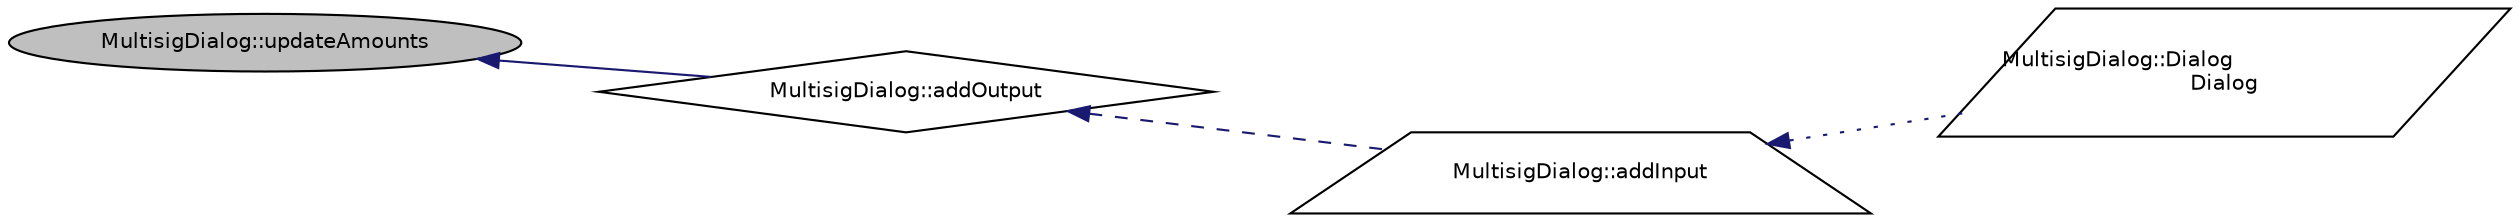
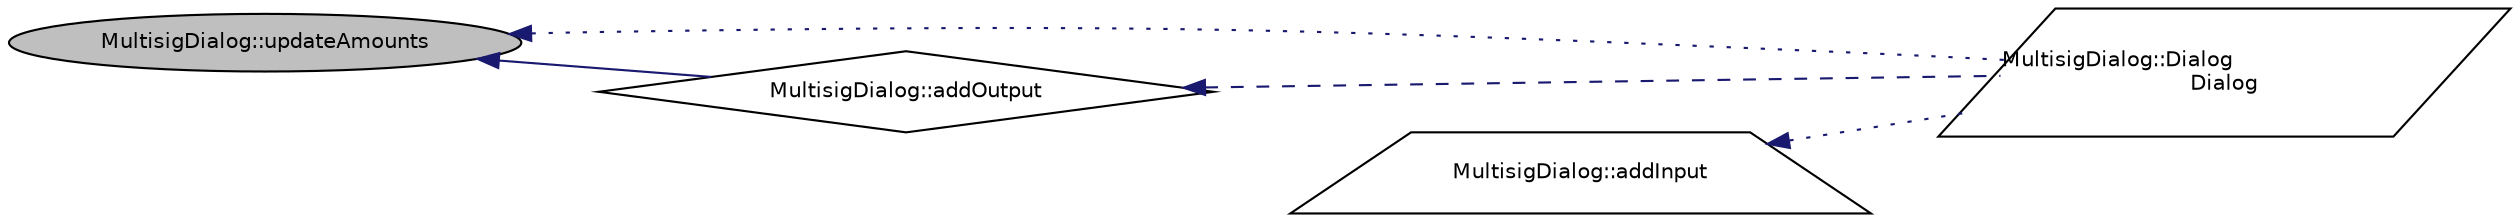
edge "MultisigDialog::Dialog Dialog" -> "MultisigDialog::updateAmounts": added
edge "MultisigDialog::addInput" -> "MultisigDialog::addOutput": now "MultisigDialog::Dialog Dialog" -> "MultisigDialog::addOutput"
